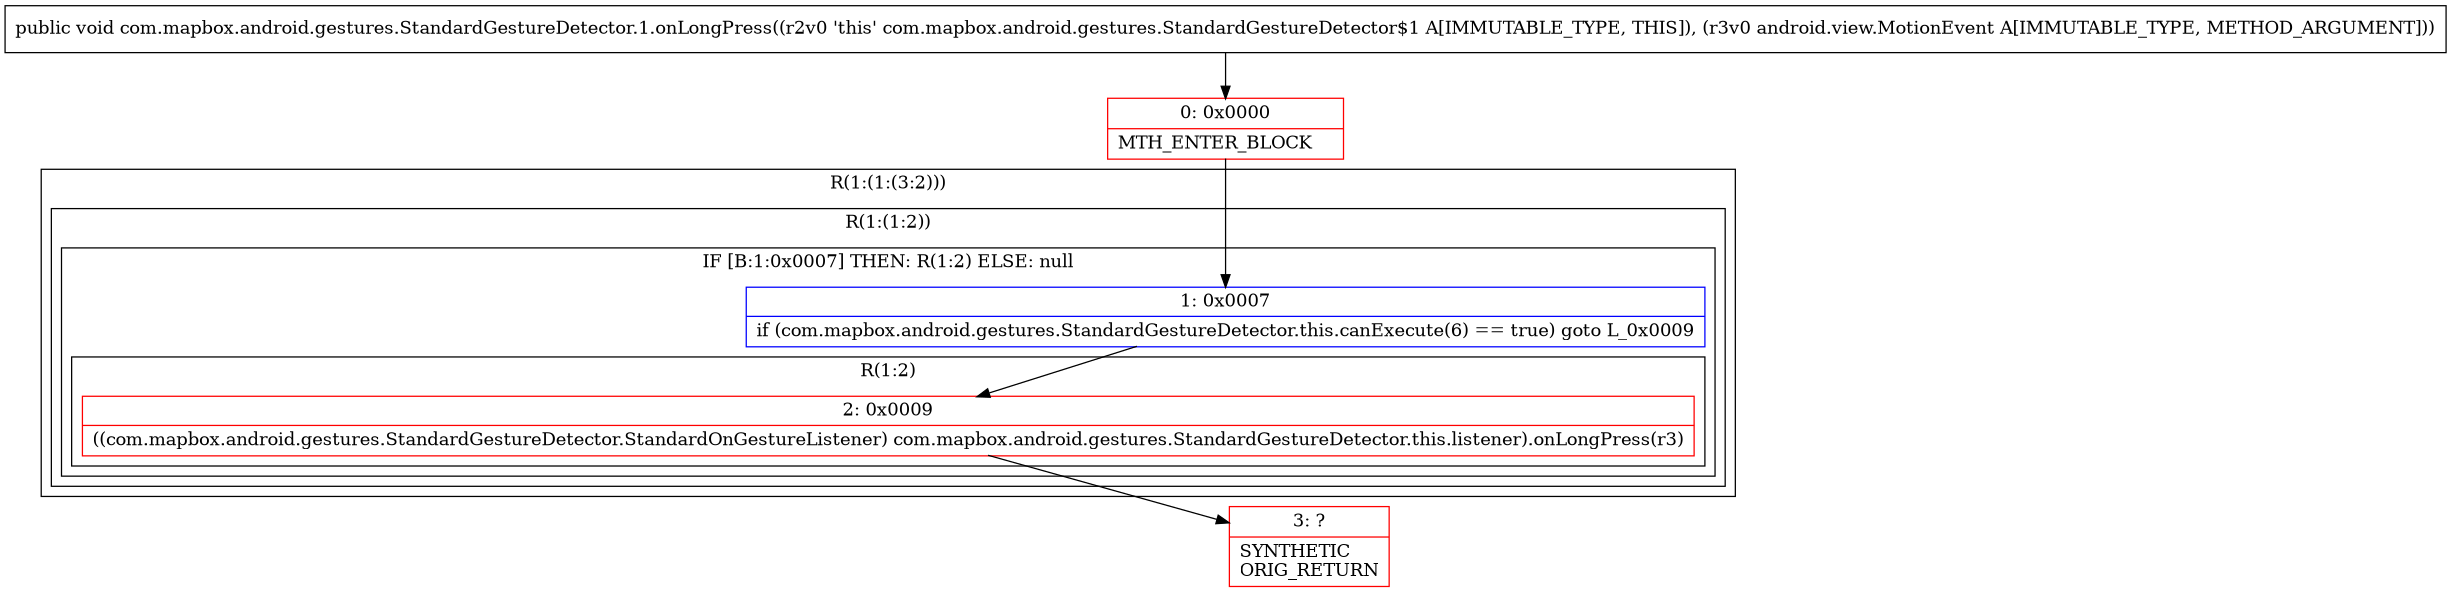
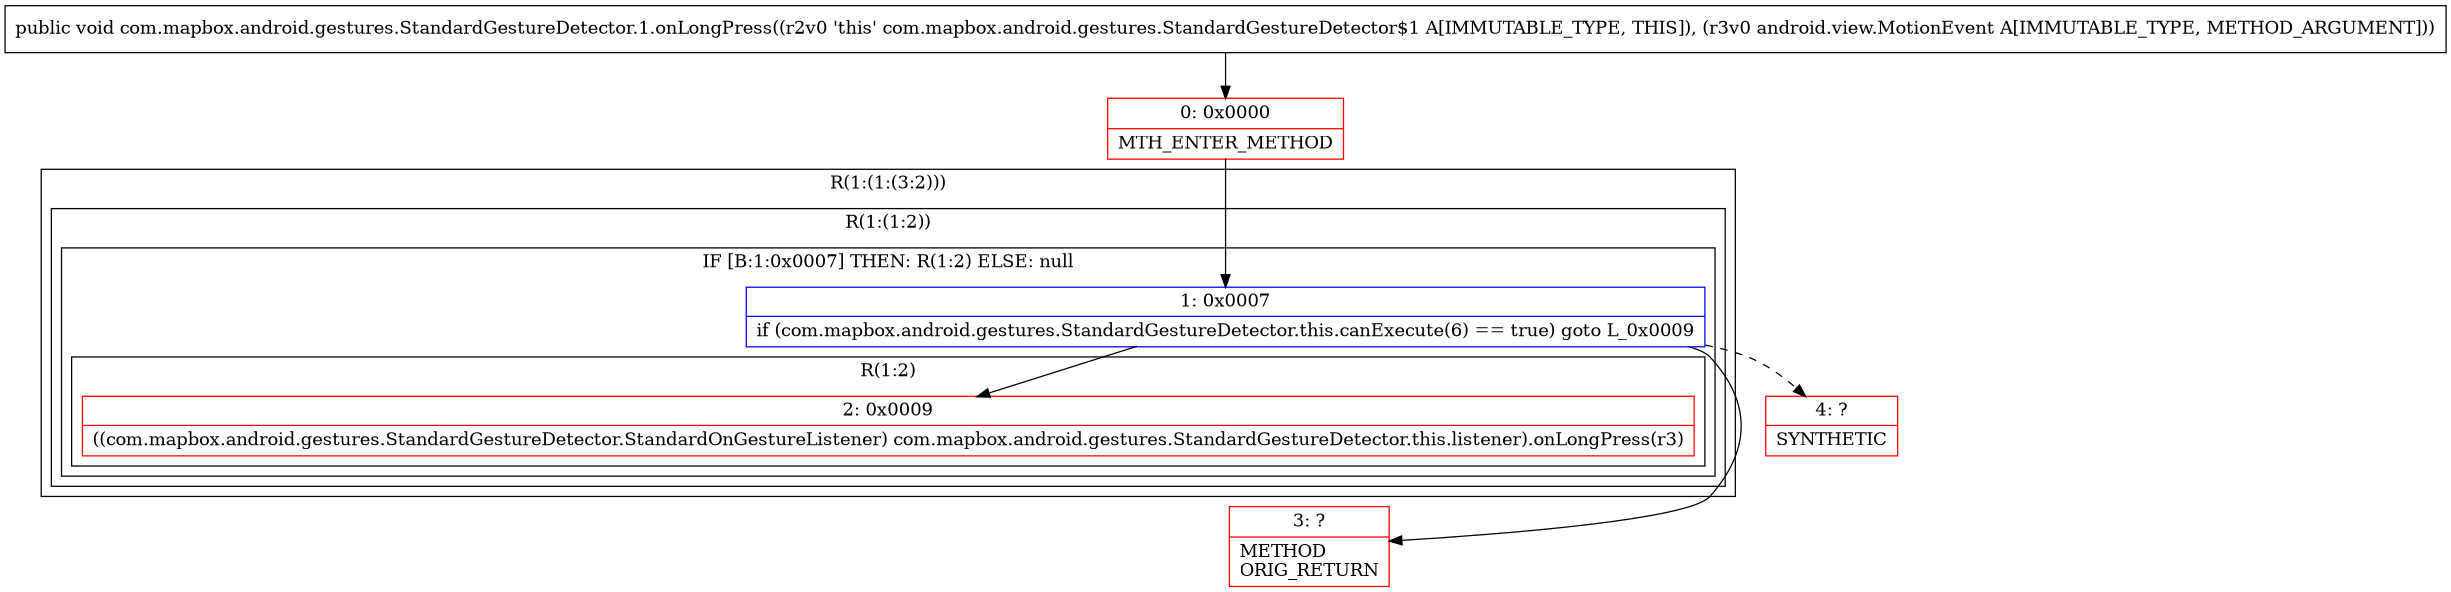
node "0: 0x0000": text "MTH_ENTER_BLOCK" -> "MTH_ENTER_METHOD"
node "4: ?": added
edge "2: 0x0009" -> "3: ?": now "1: 0x0007" -> "3: ?"
node "3: ?": text "SYNTHETIC" -> "METHOD"
